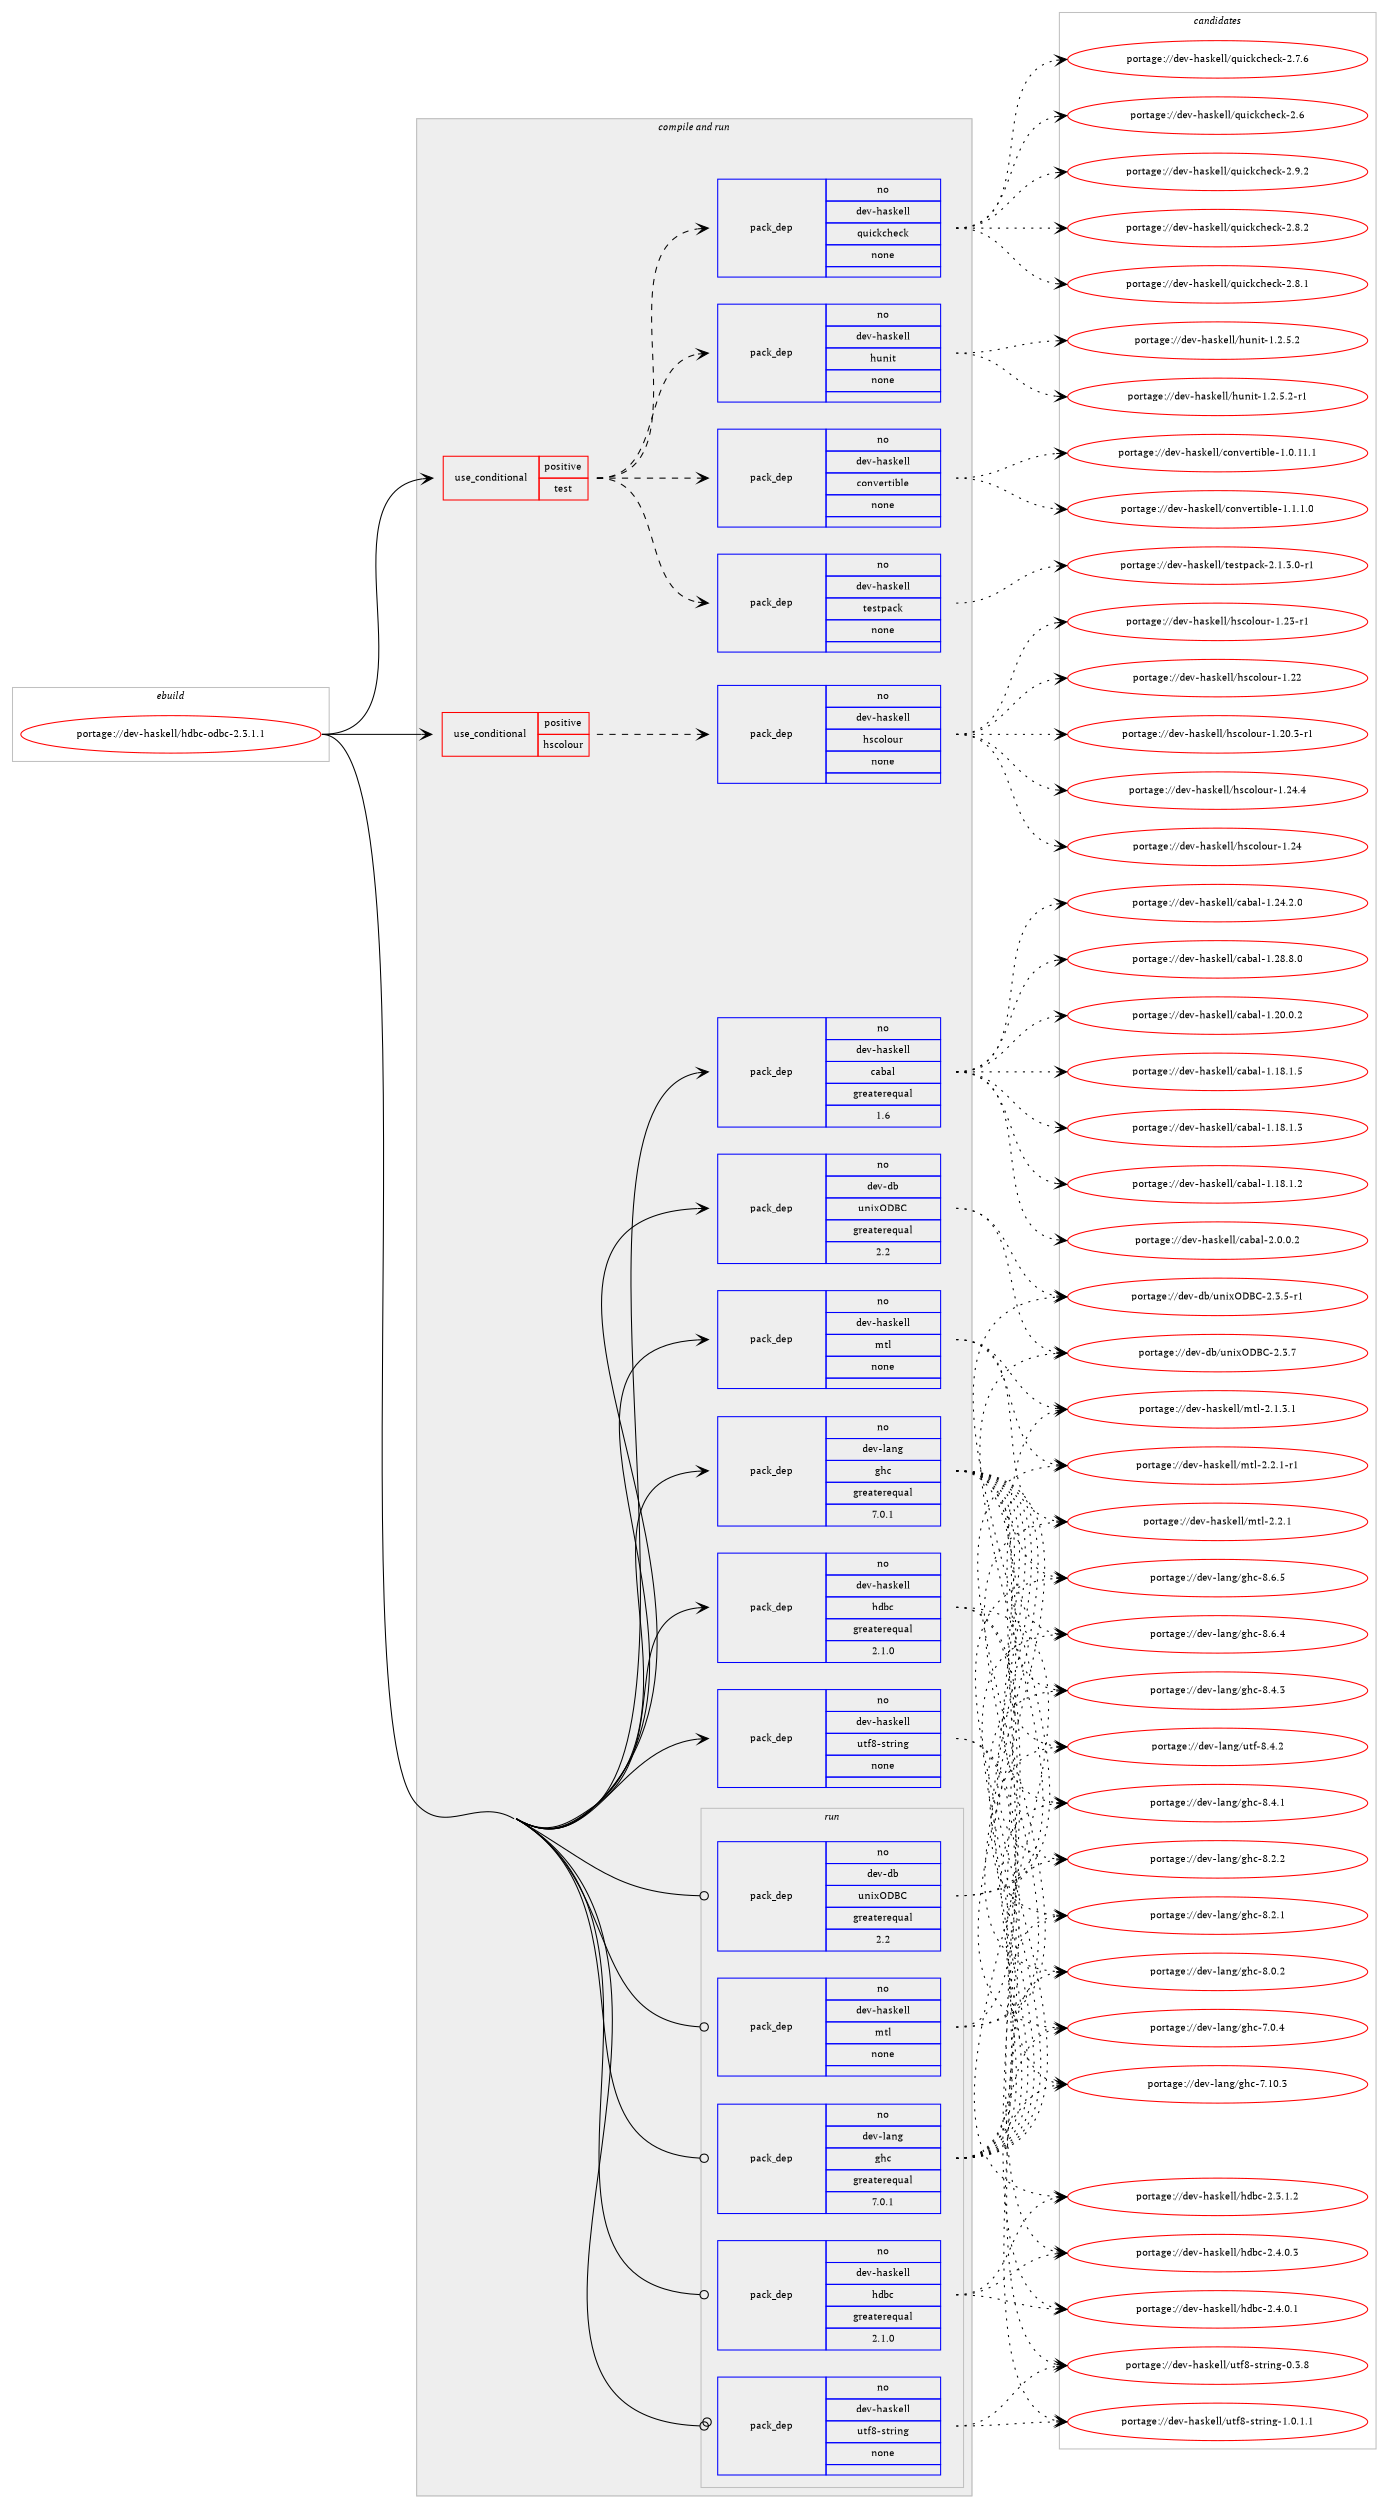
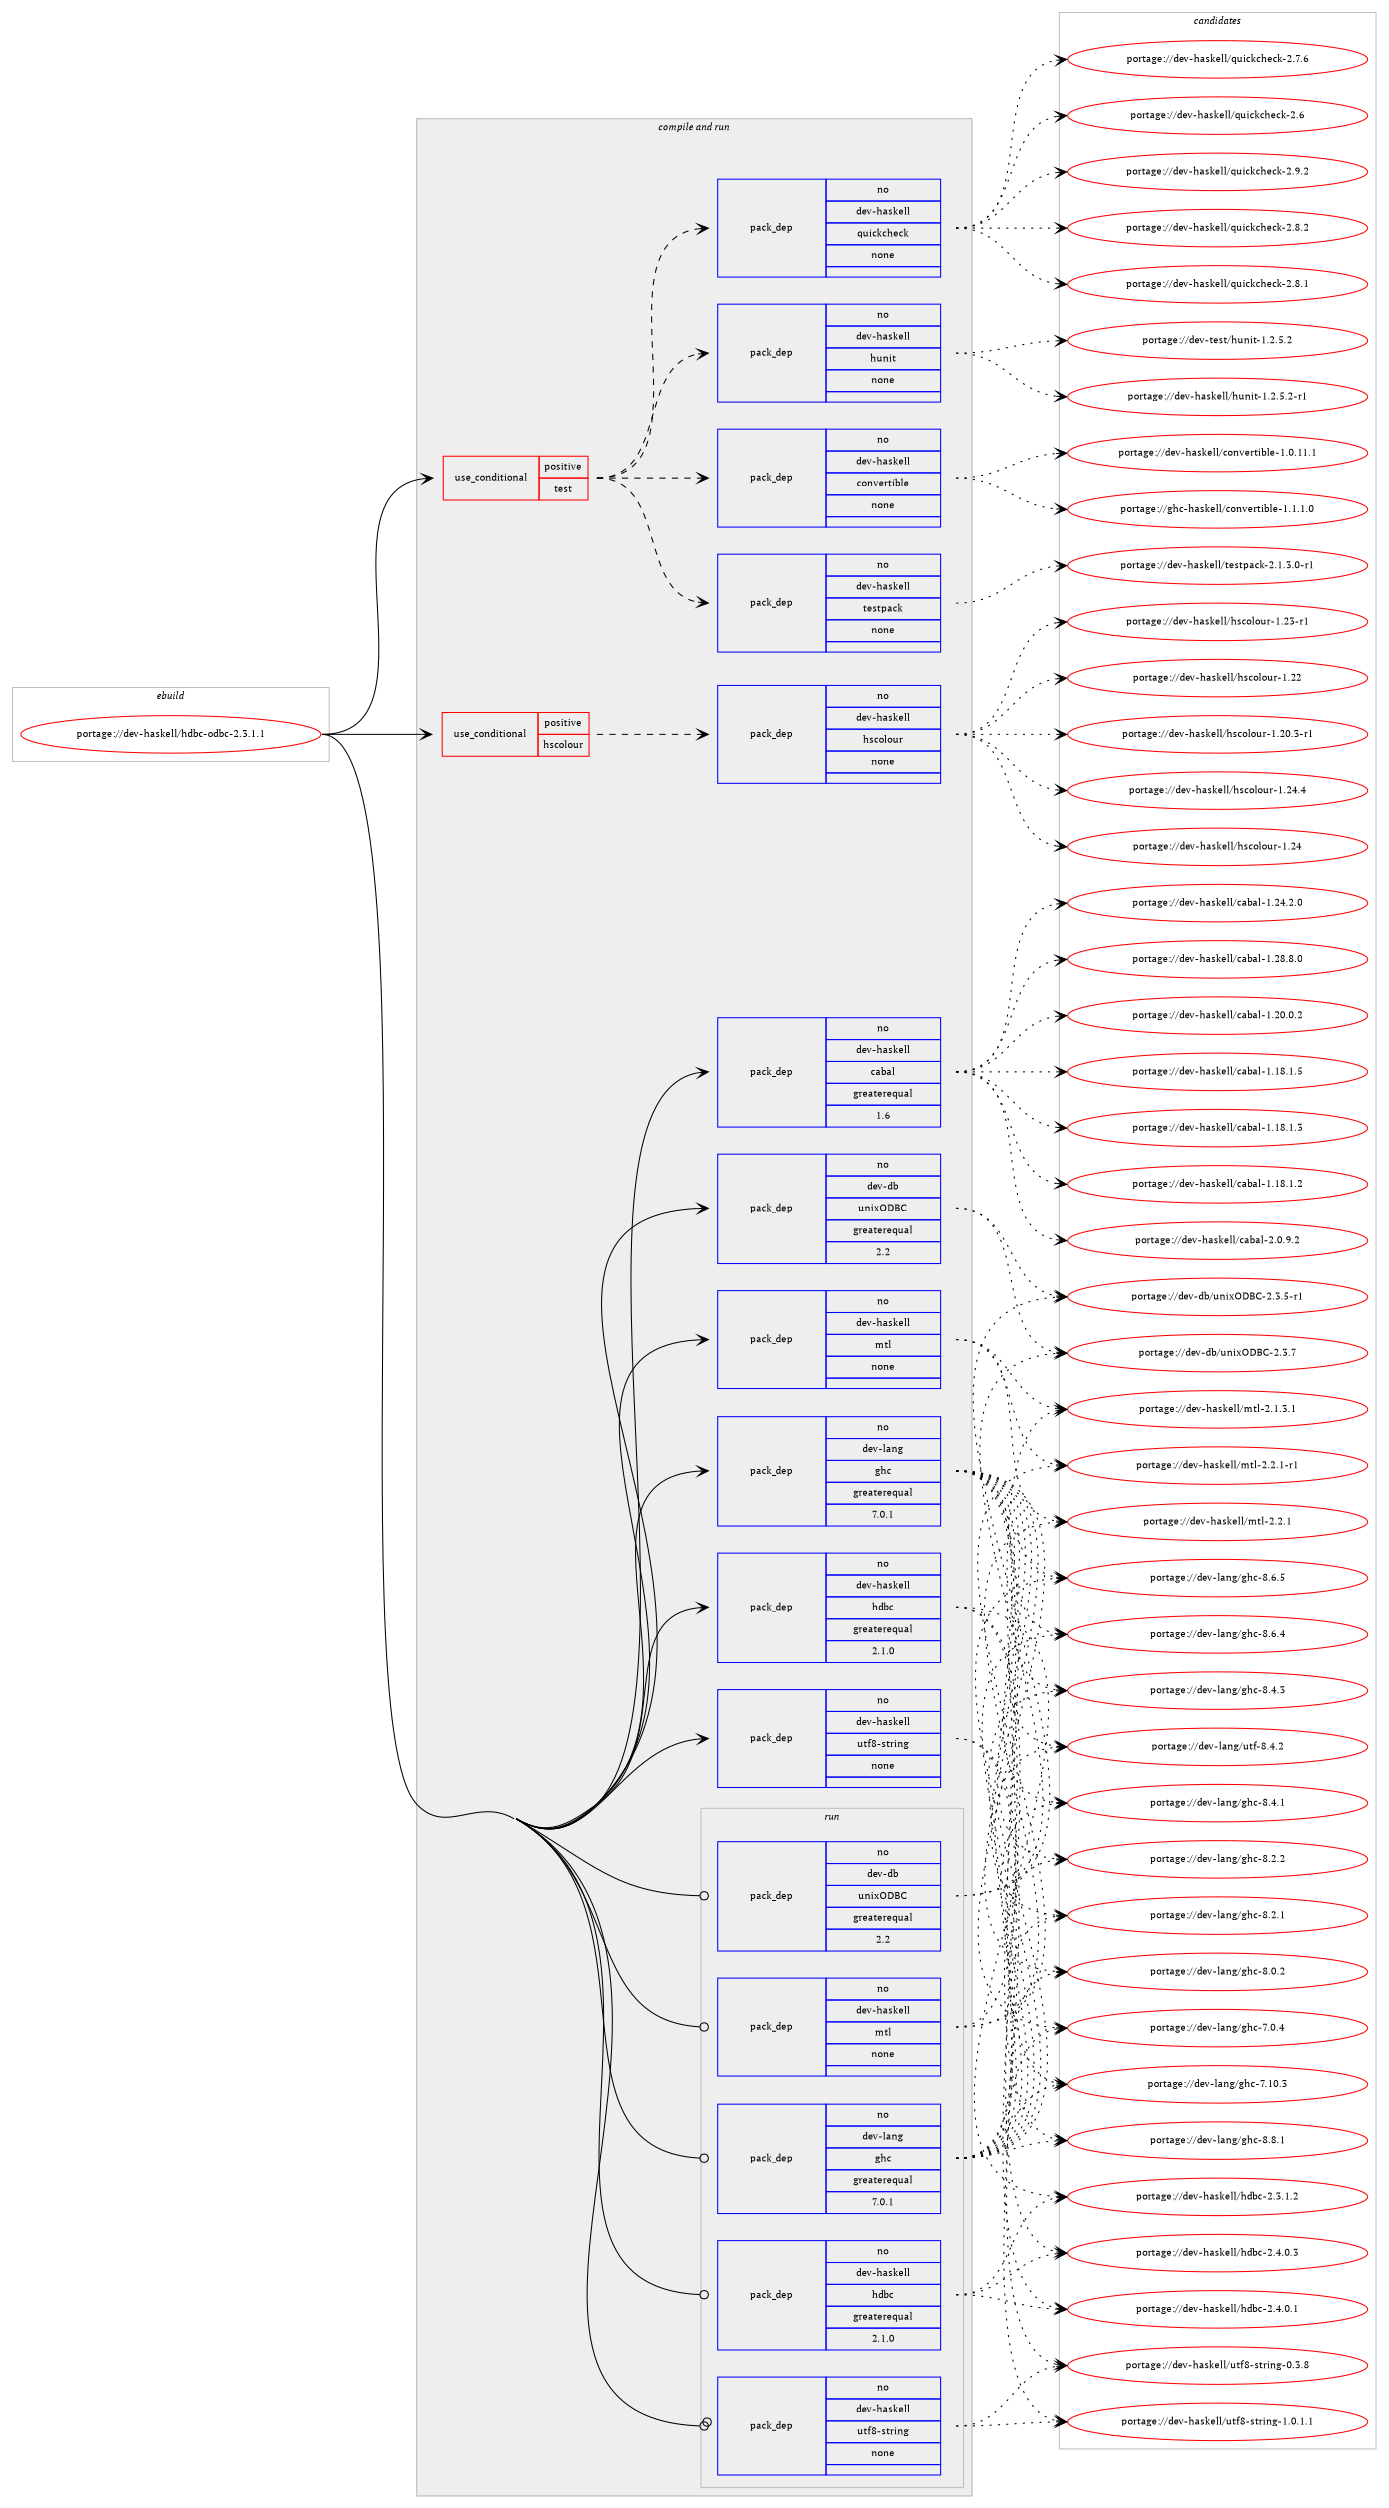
node "portage://dev-haskell/hunit-1.2.5.2": label "portage://dev-haskell/hunit-1.2.5.2" -> "portage://dev-test/hunit-1.2.5.2"
node "portage://dev-haskell/convertible-1.1.1.0": label "portage://dev-haskell/convertible-1.1.1.0" -> "portage://ghc-haskell/convertible-1.1.1.0"
node "portage://dev-haskell/cabal-2.0.0.2": label "portage://dev-haskell/cabal-2.0.0.2" -> "portage://dev-haskell/cabal-2.0.9.2"
node "portage://dev-lang/ghc-8.8.1": added
